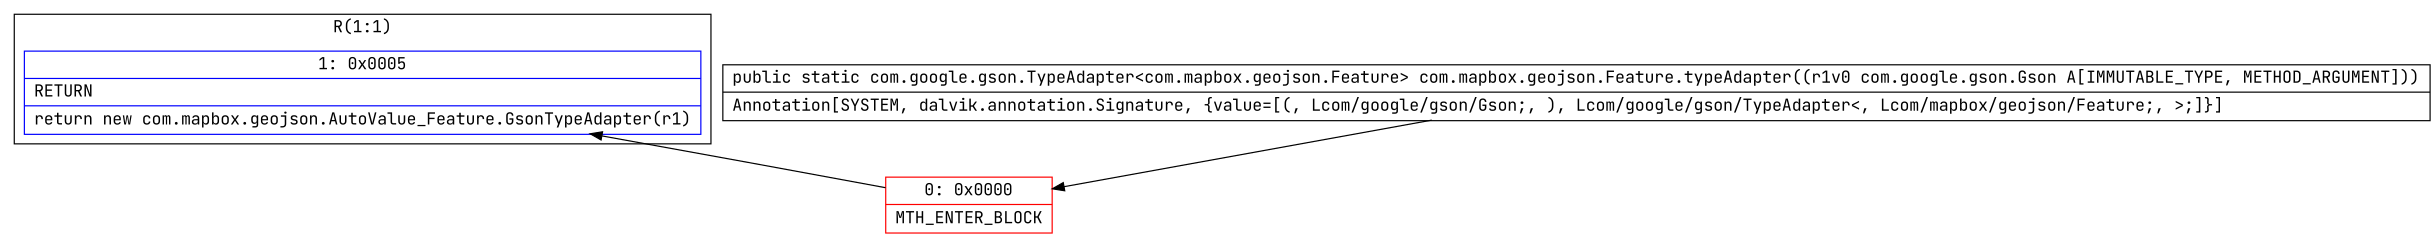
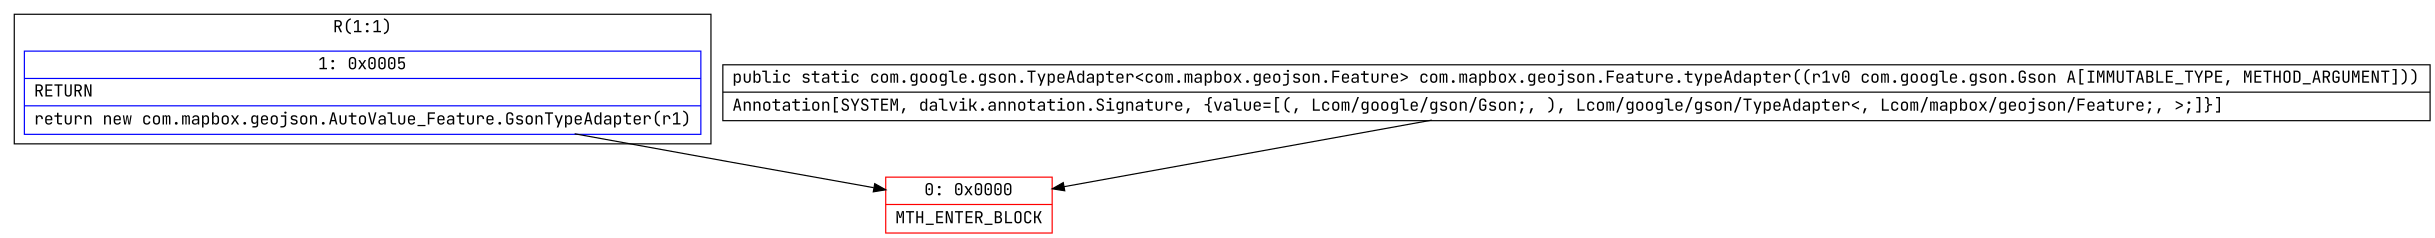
edge "0: 0x0000" -> "1: 0x0005": reversed
